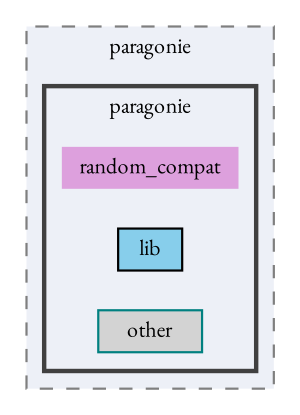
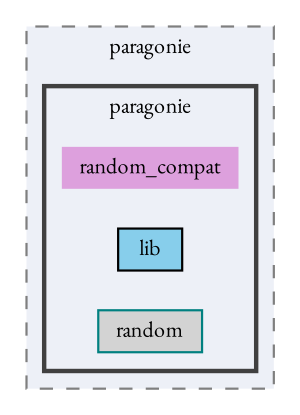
node "other": label "other" -> "random"
